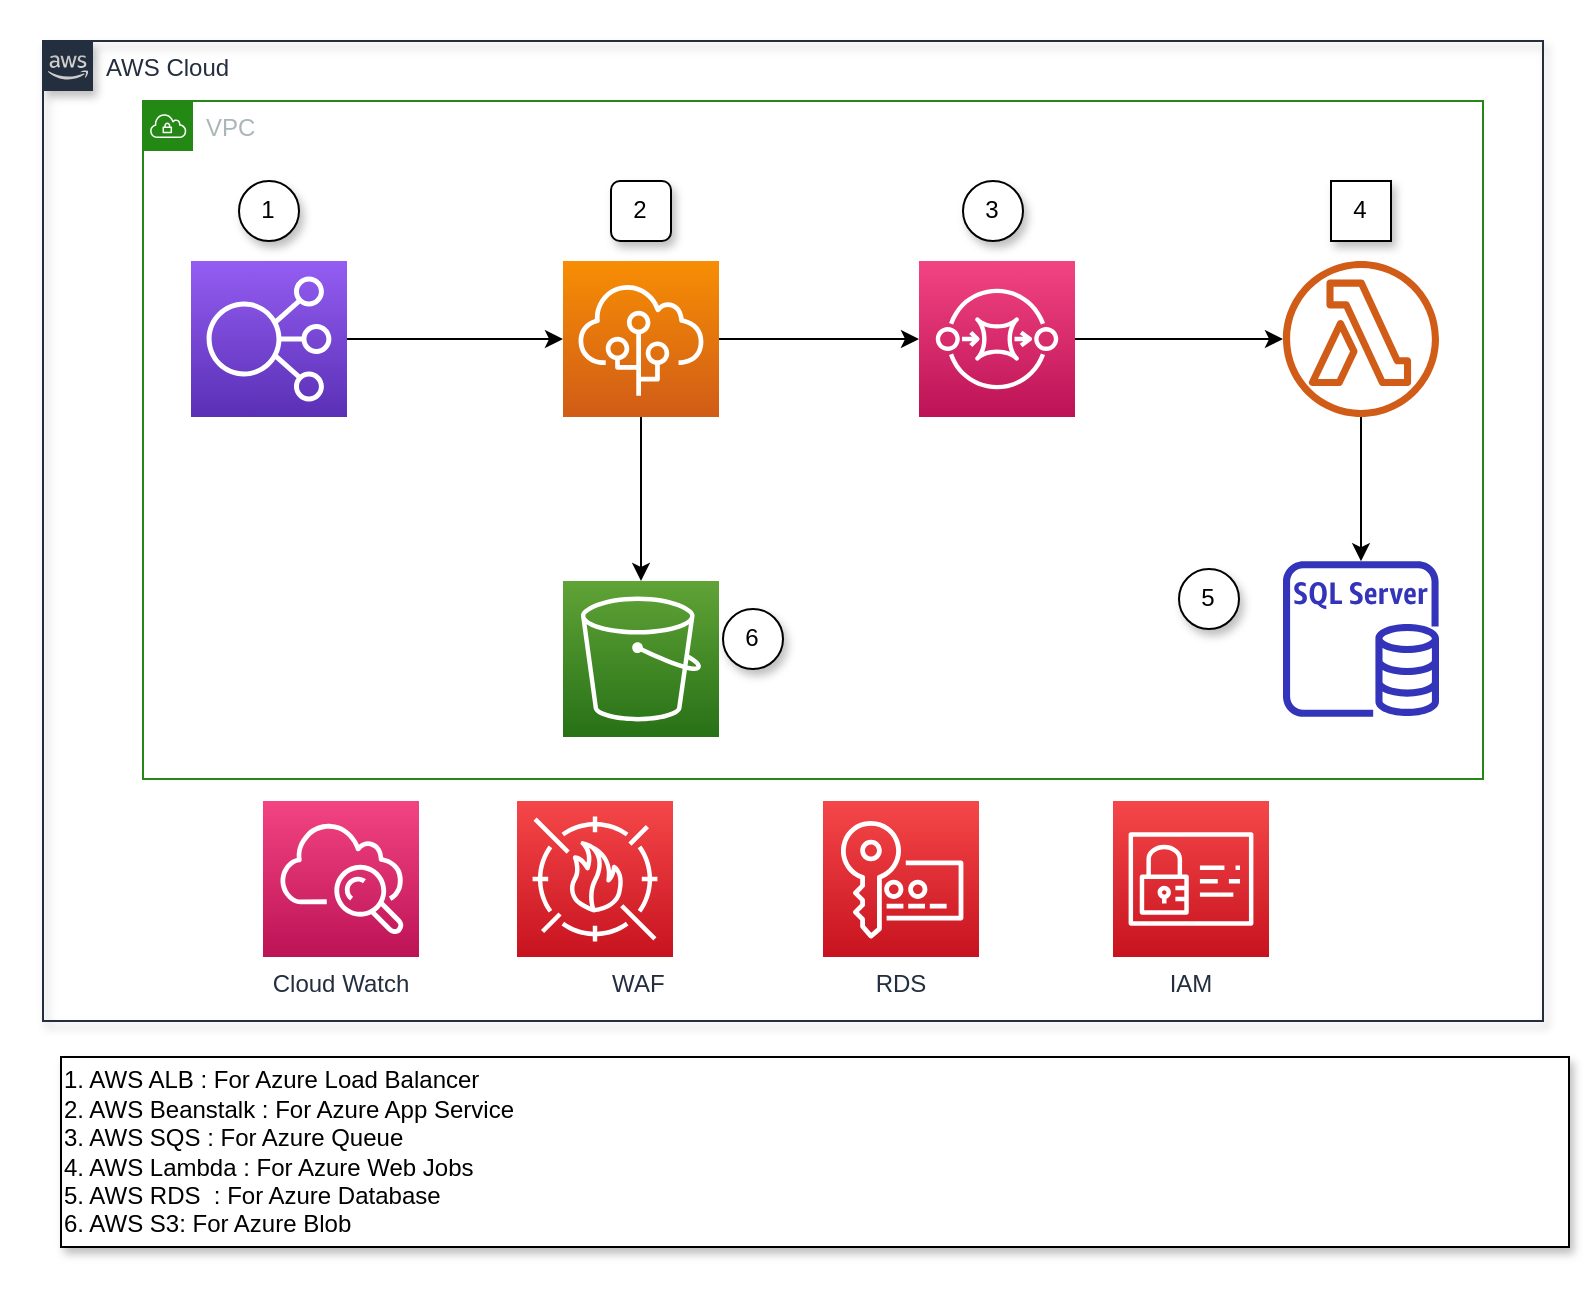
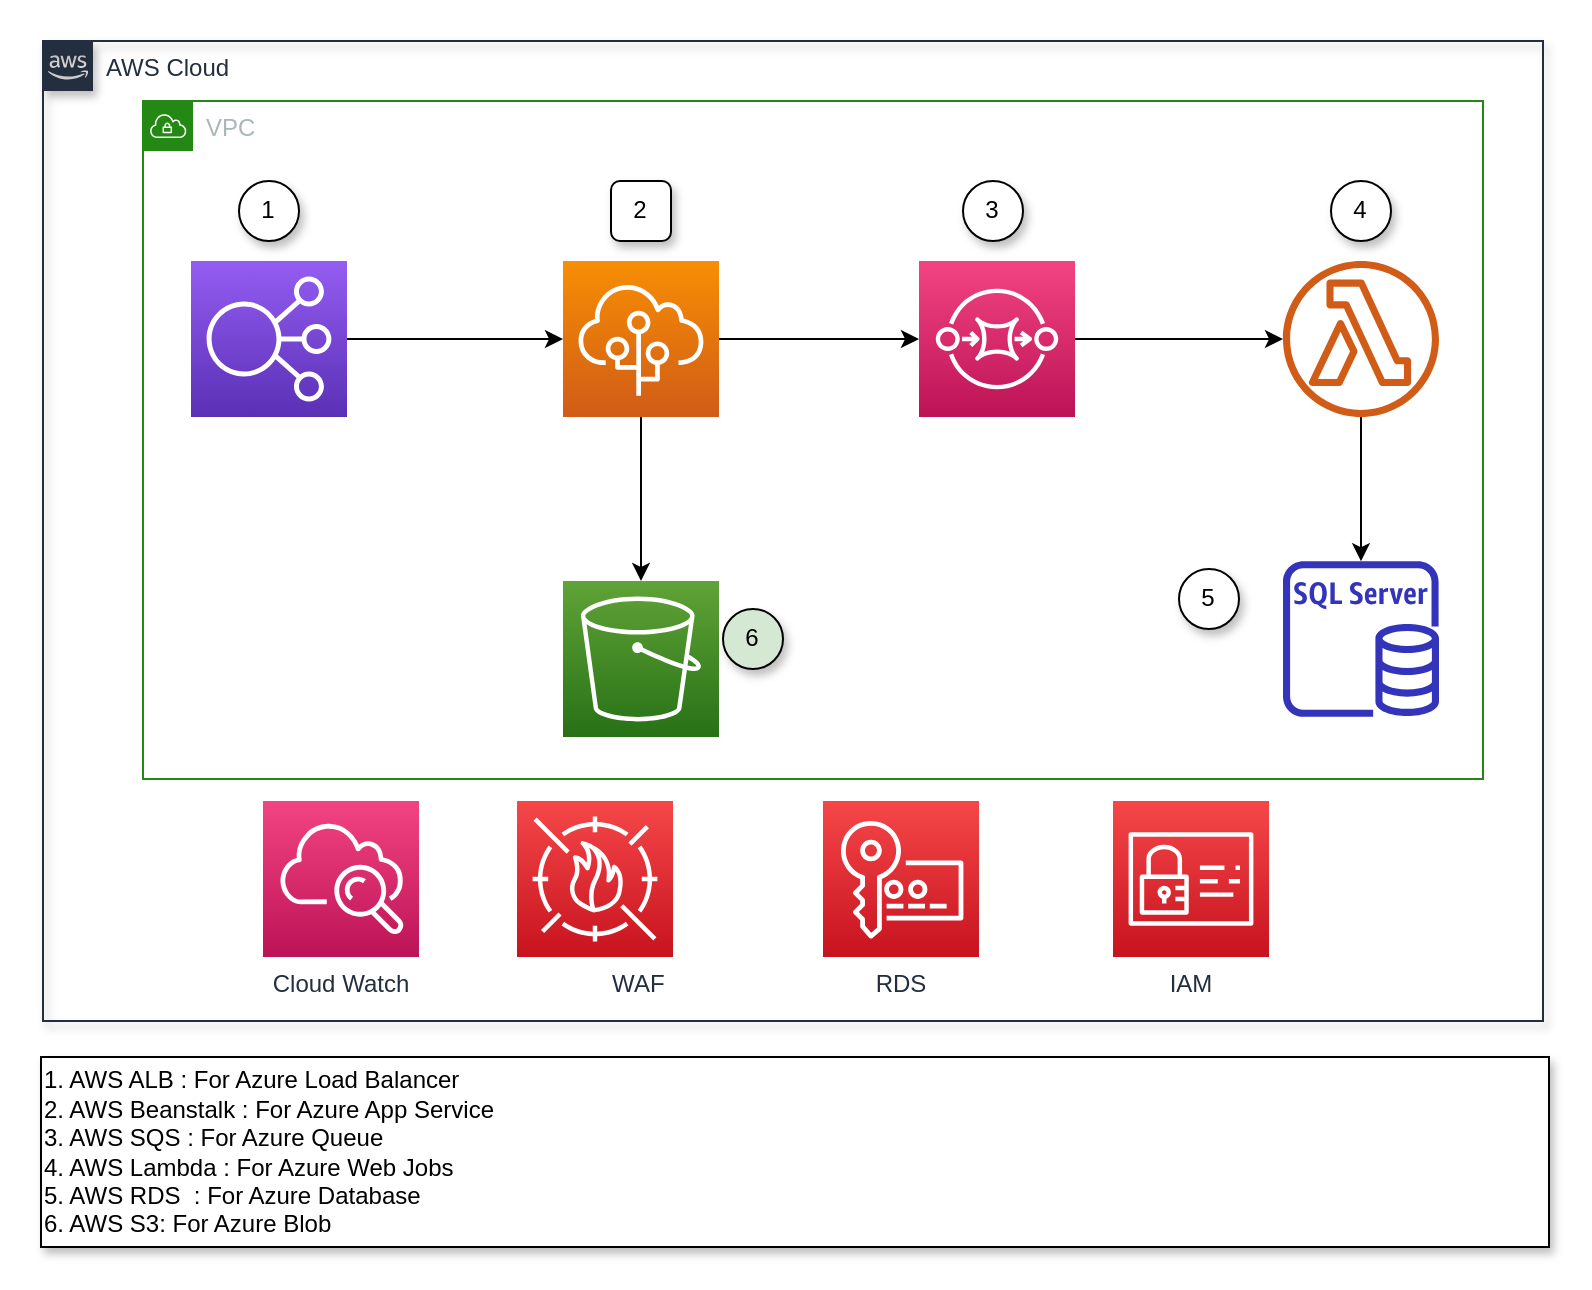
node "4": shape rectangle -> ellipse
node "6": fillcolor #ffffff -> #d5e8d4
node "1. AWS ALB : For Azure Load Balancer 2. AWS Beanstalk : For Azure App Service 3. AWS SQS : For Azure Queue 4. AWS Lambda : For Azure Web Jobs 5. AWS RDS : For Azure Database 6. AWS S3: For Azure Blob": moved (815, 1152) -> (795, 1152)
